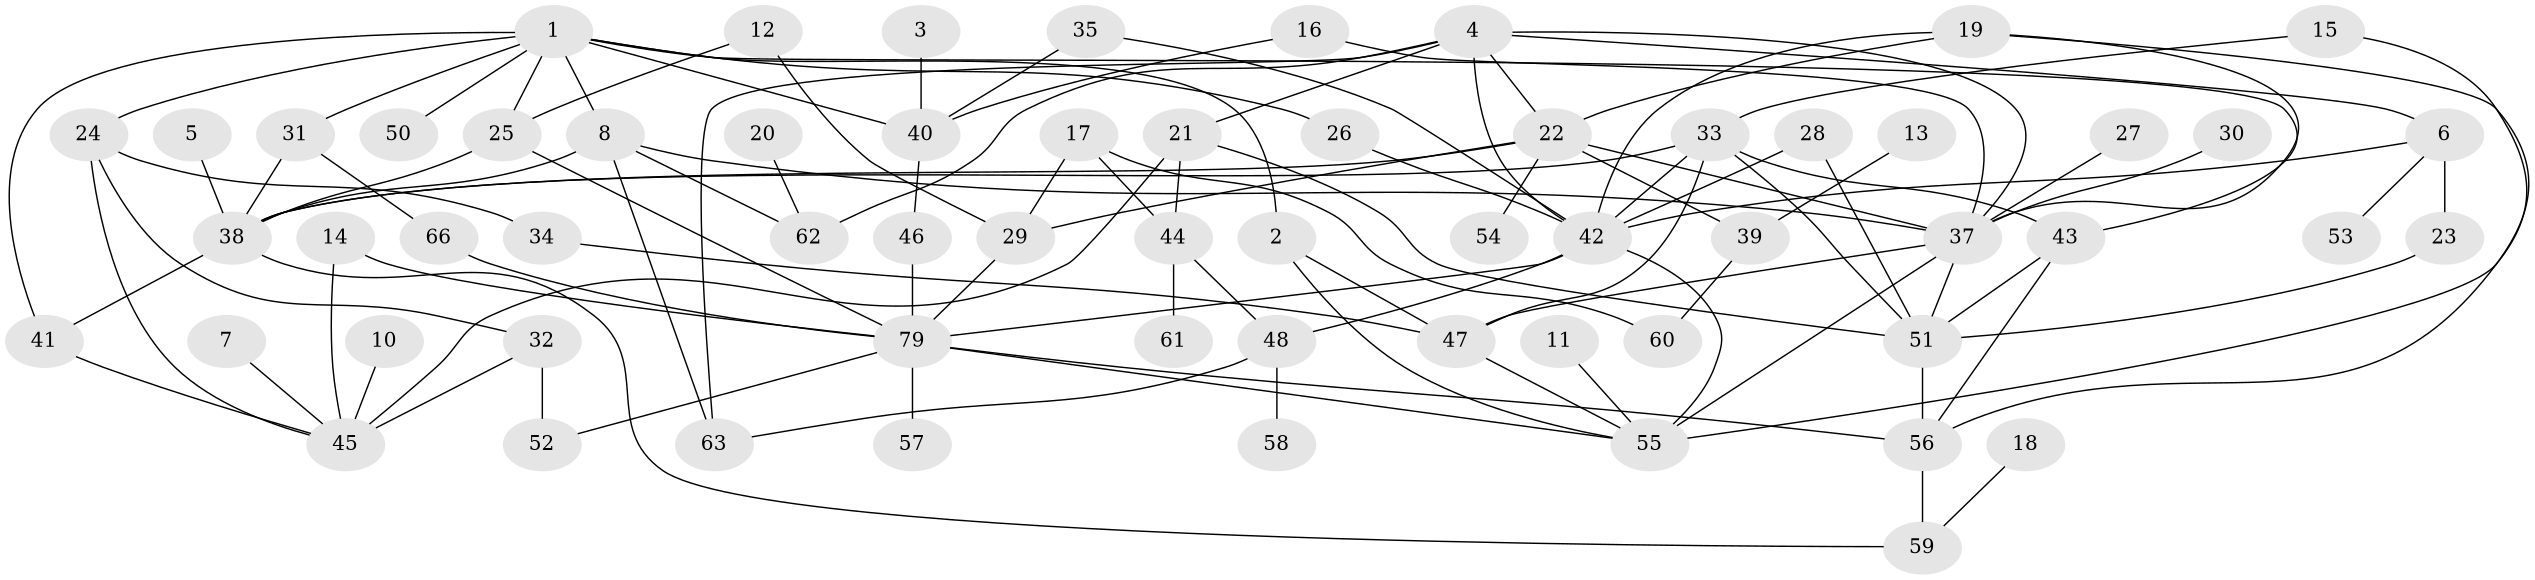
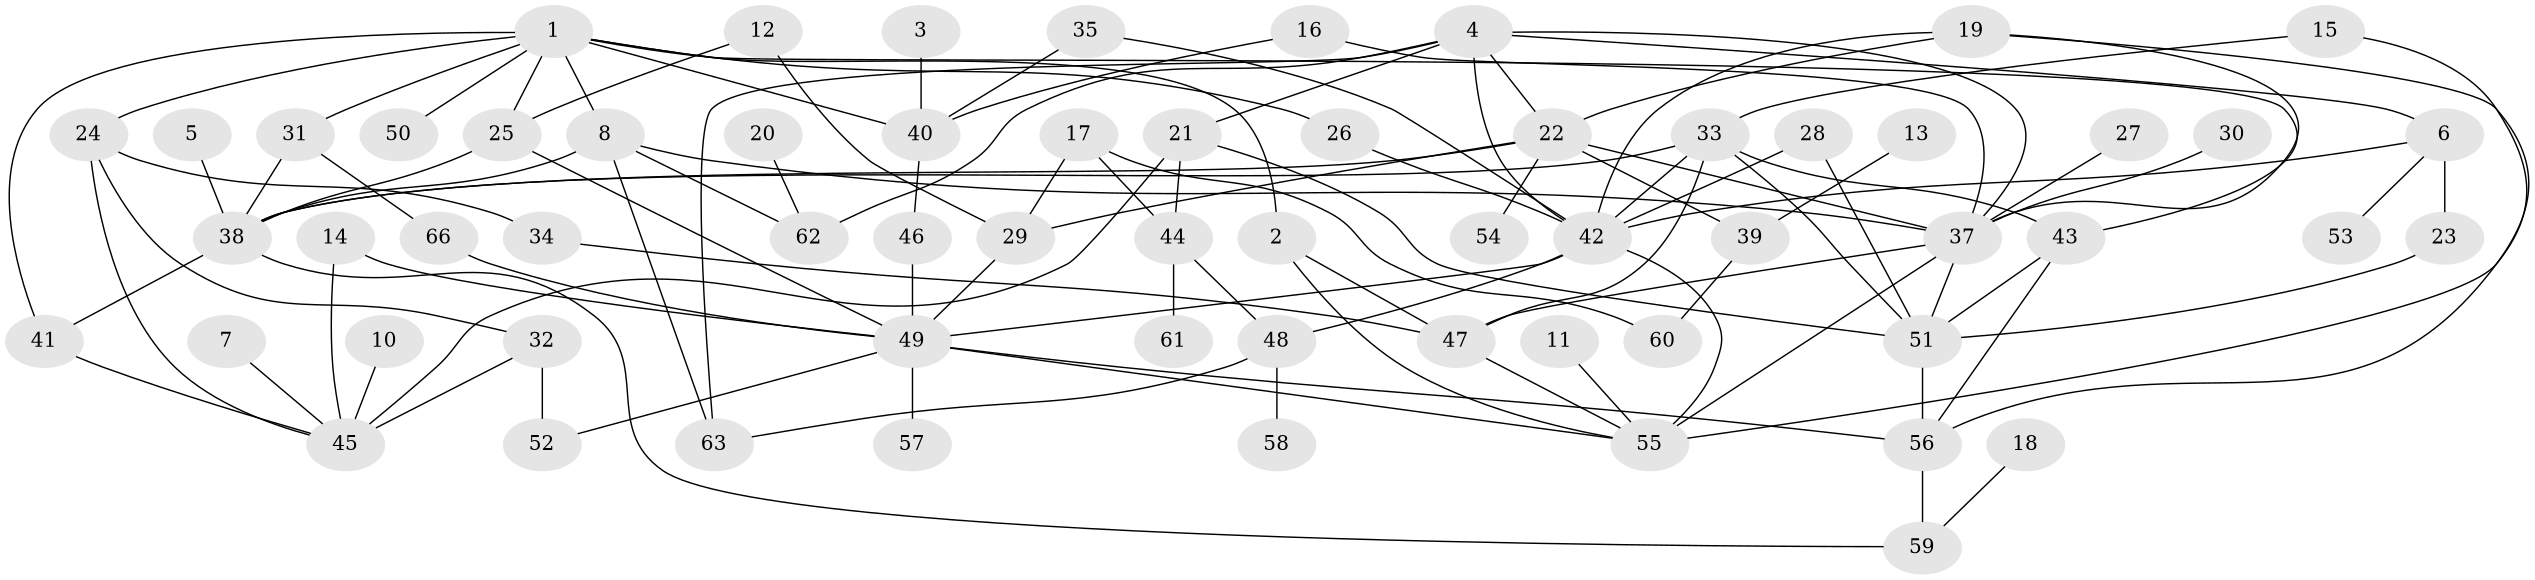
node "79": label "79" -> "49"
